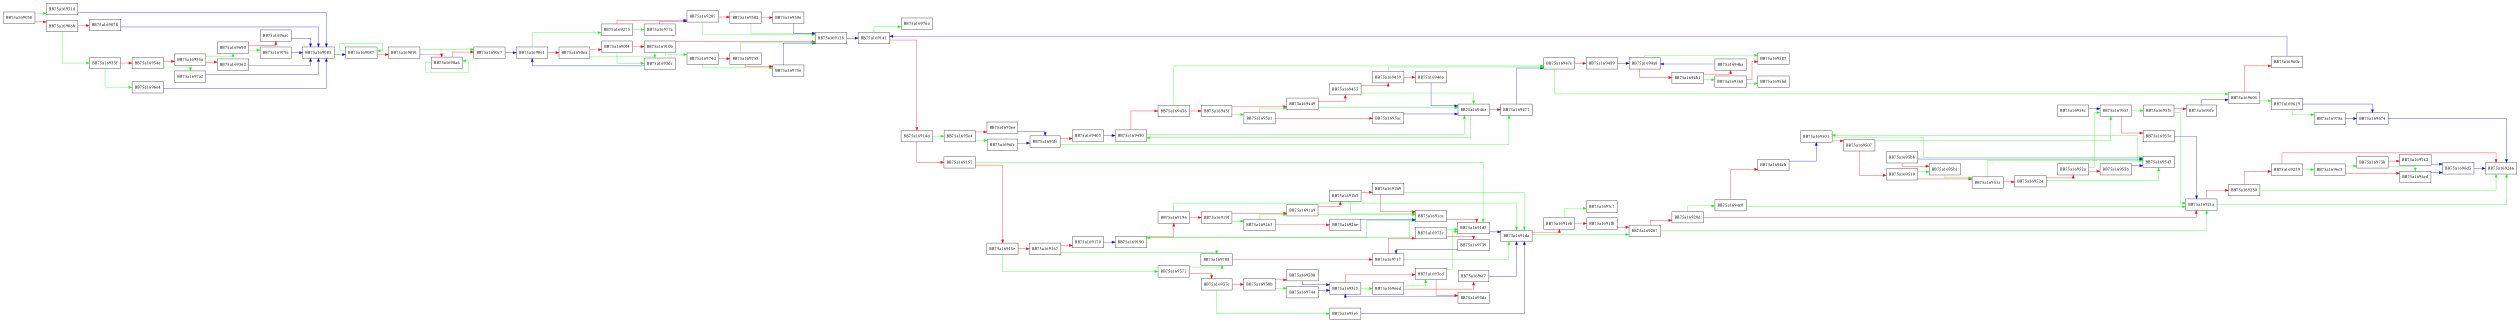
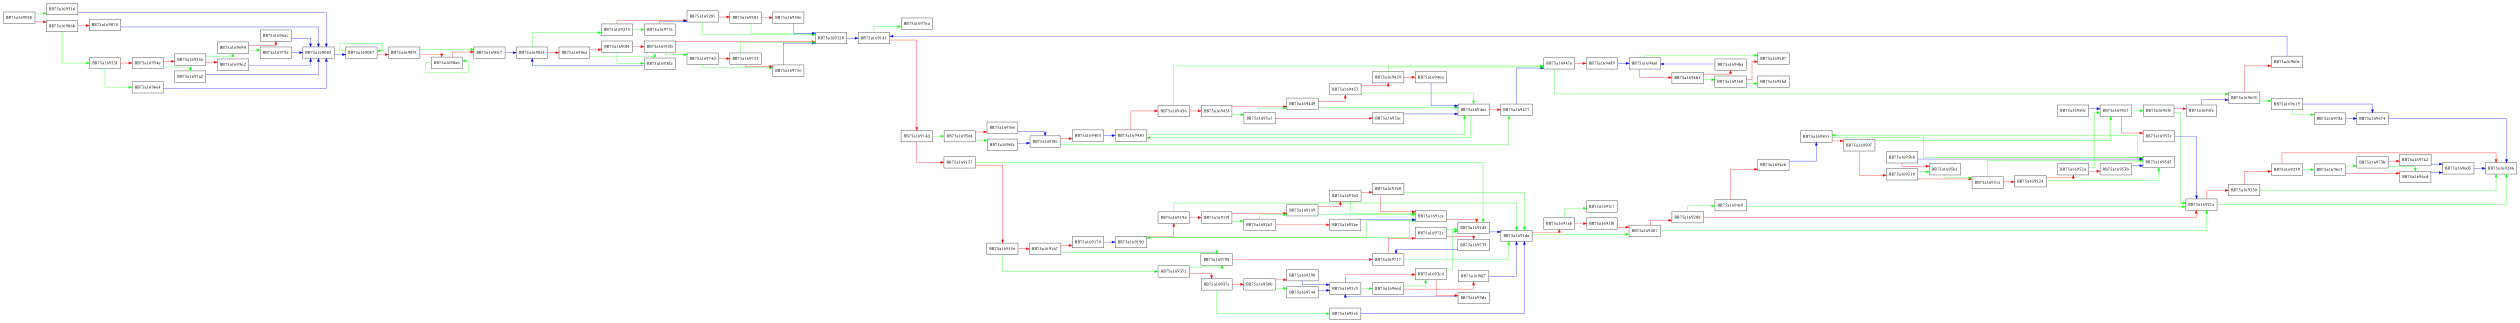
node "BB75a16954c": label "BB75a16954c" -> "BB75a16950c"
